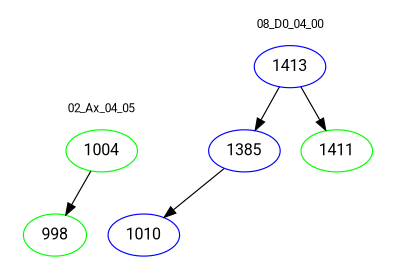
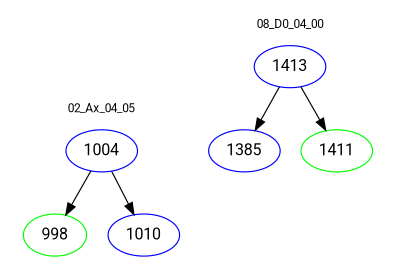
node "1004": color green -> blue
edge "1385" -> "1010": now "1004" -> "1010"
